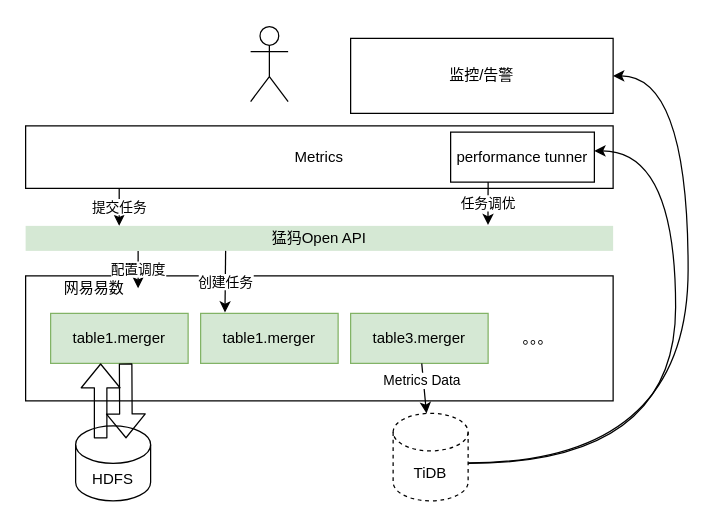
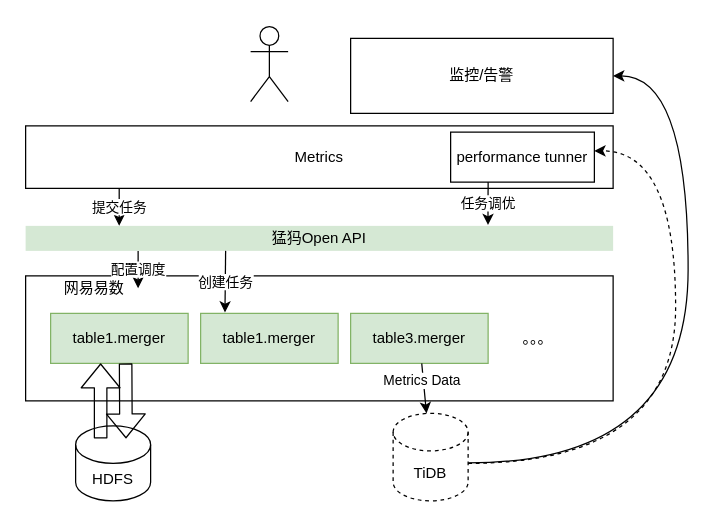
edge "TiDB" -> "performance tunner": style solid -> dashed
